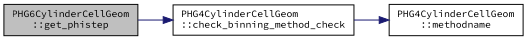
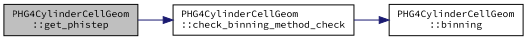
node "PHG6CylinderCellGeom ::get_phistep": label "PHG6CylinderCellGeom ::get_phistep" -> "PHG4CylinderCellGeom ::get_phistep"
node "PHG4CylinderCellGeom ::methodname": label "PHG4CylinderCellGeom ::methodname" -> "PHG4CylinderCellGeom ::binning"
